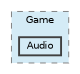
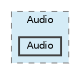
cluster "Game": label "Game" -> "Audio"
